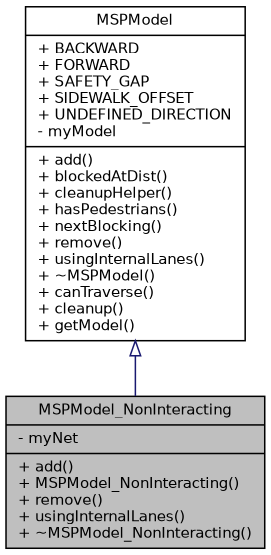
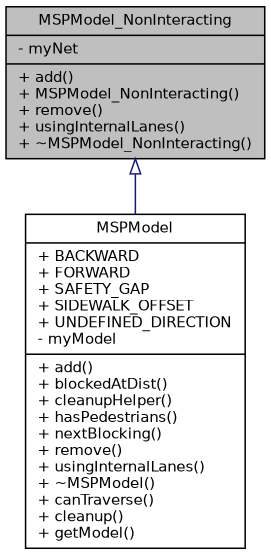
edge "MSPModel_NonInteracting" -> "MSPModel": reversed
